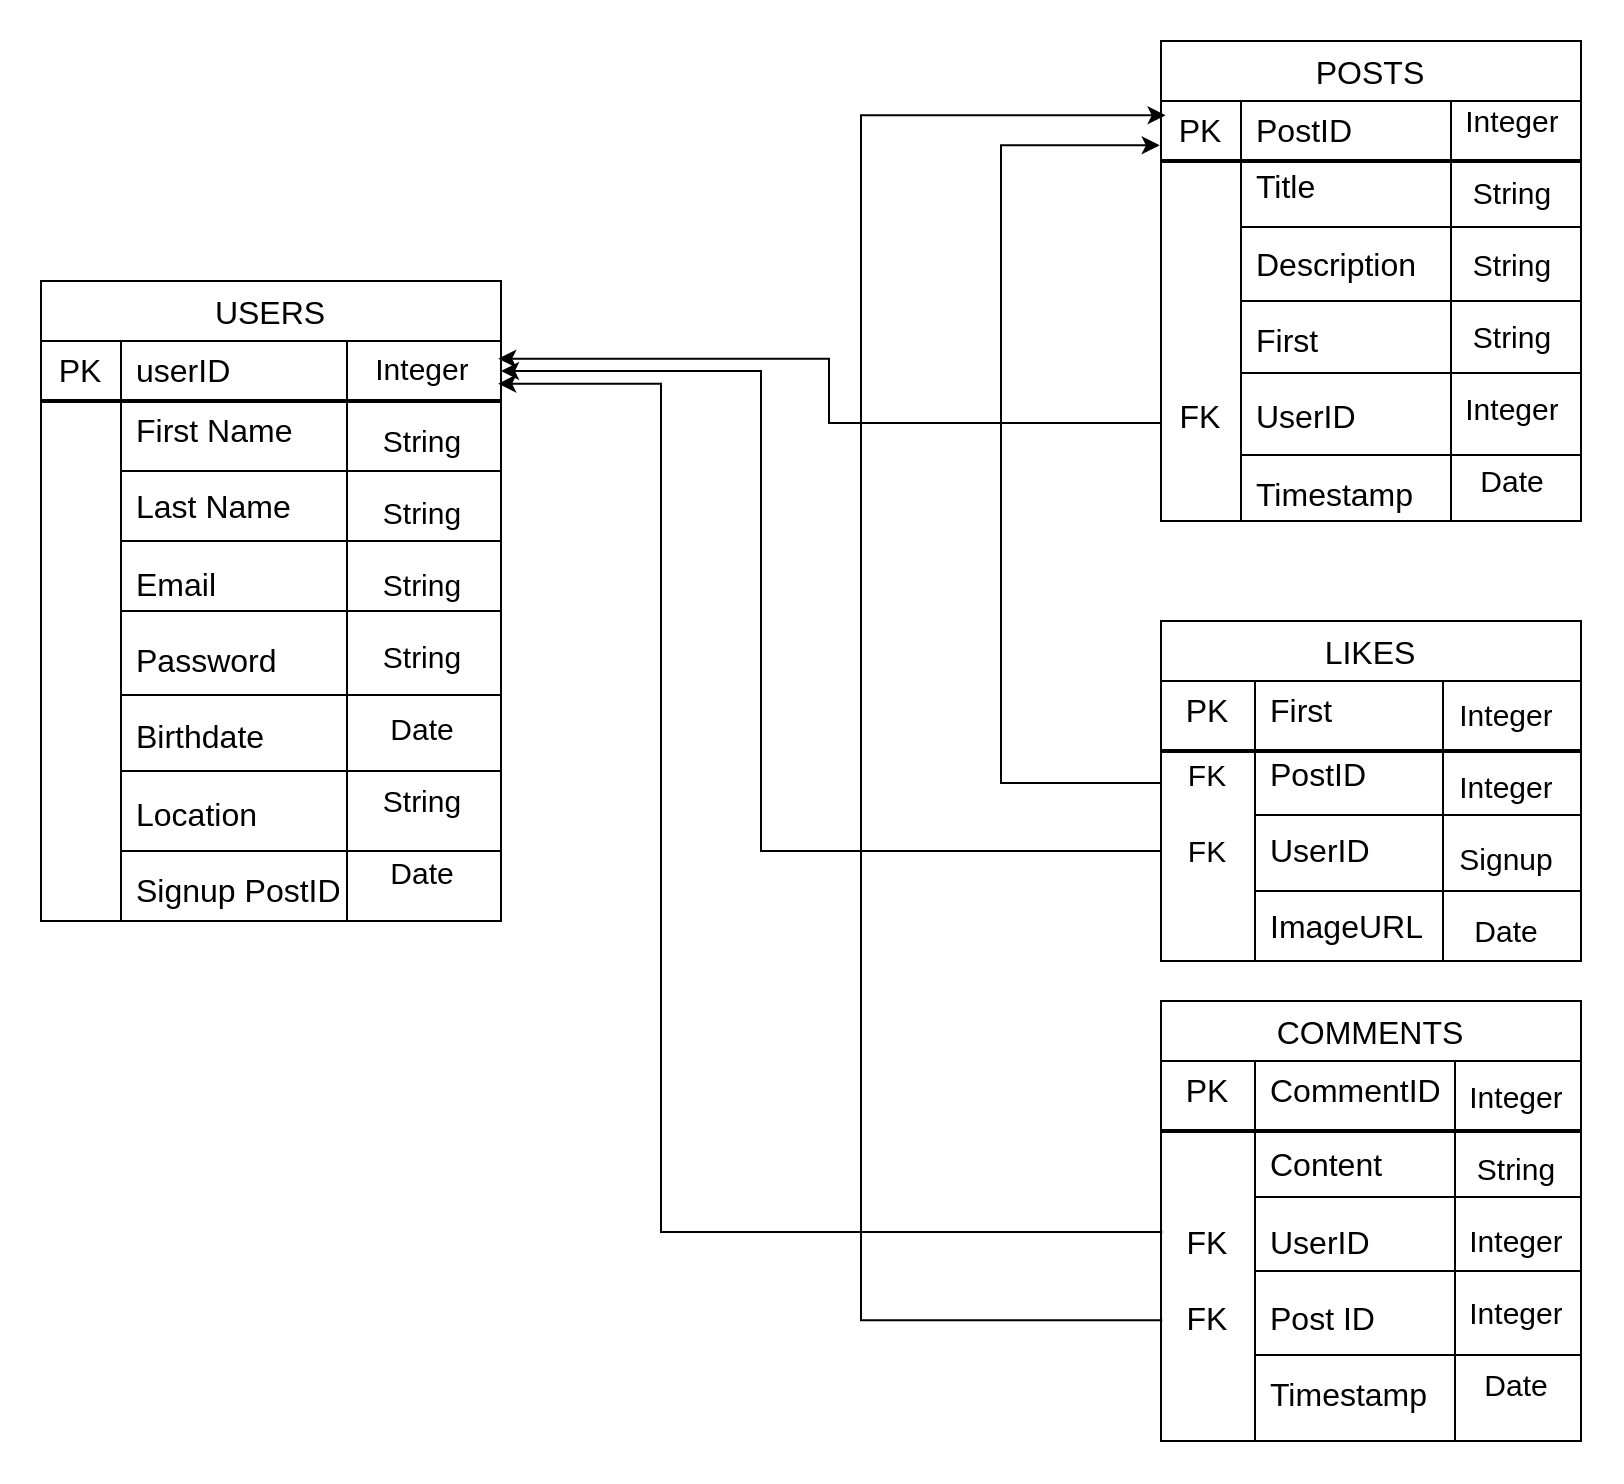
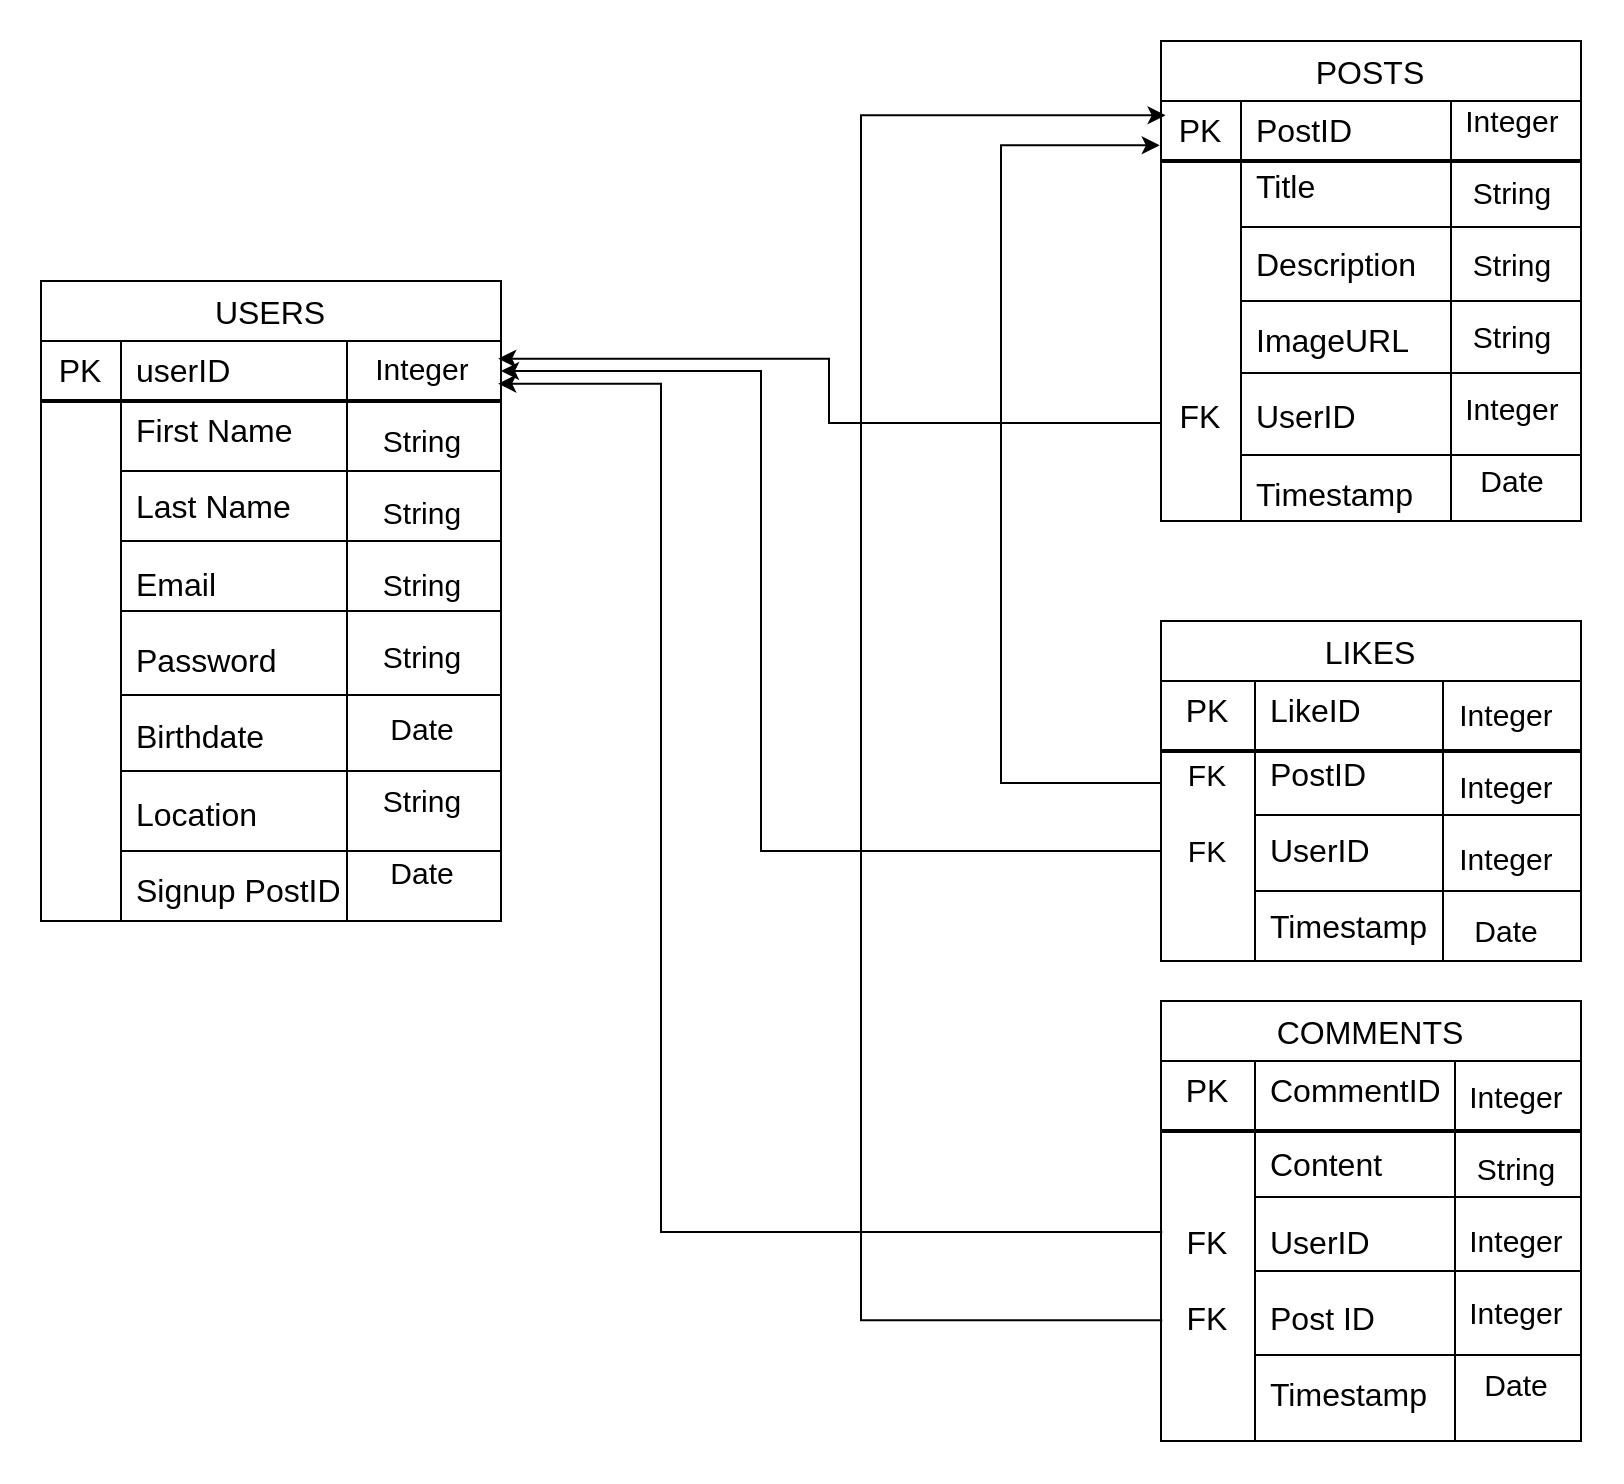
node "Title Description First UserID Timestamp": label "Title Description First UserID Timestamp" -> "Title Description ImageURL UserID Timestamp"
node "First": label "First" -> "LikeID"
node "Integer Integer Signup Date": label "Integer Integer Signup Date" -> "Integer Integer Integer Date"
node "PostID UserID ImageURL": label "PostID UserID ImageURL" -> "PostID UserID Timestamp"
